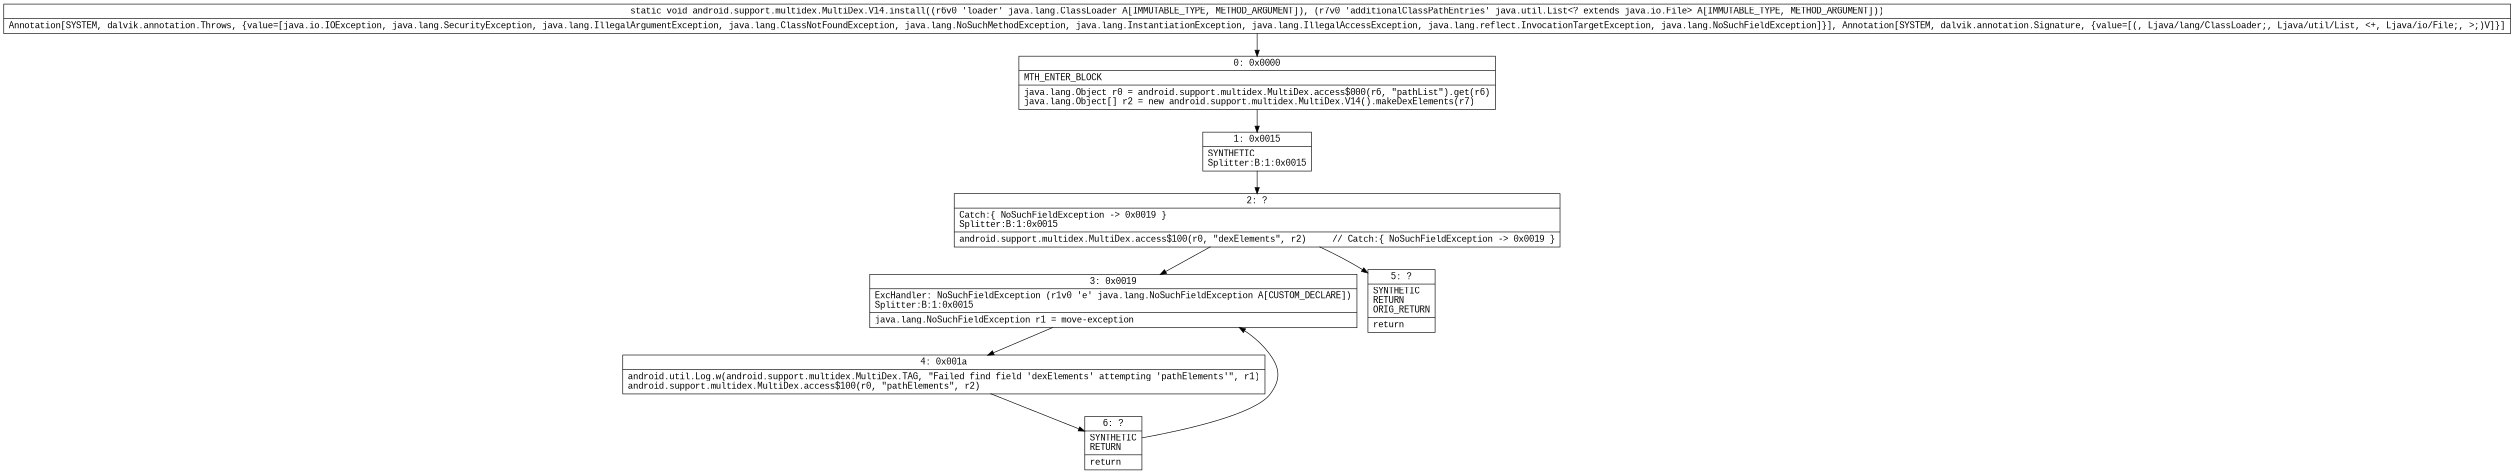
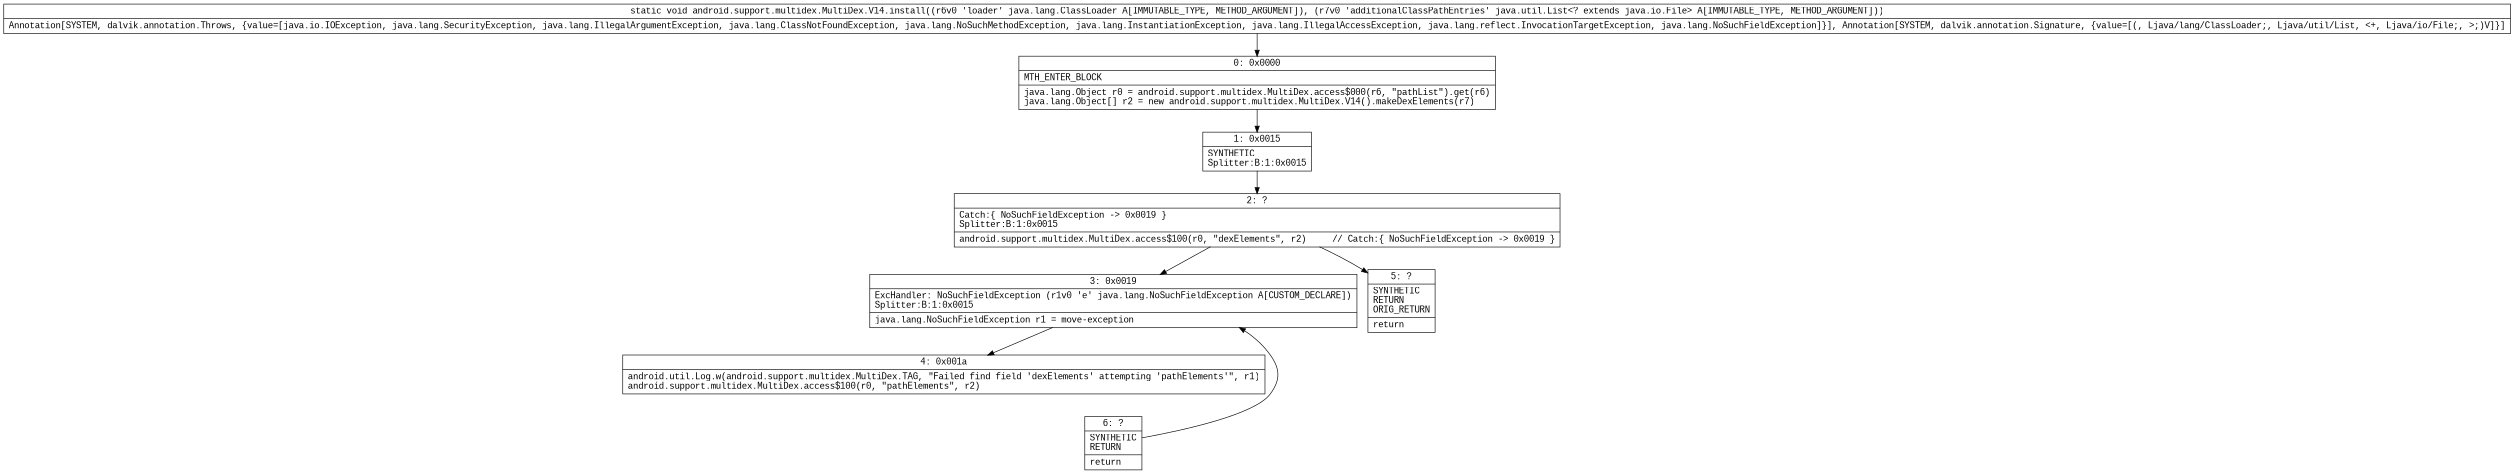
edge "4: 0x001a" -> "6: ?": removed
